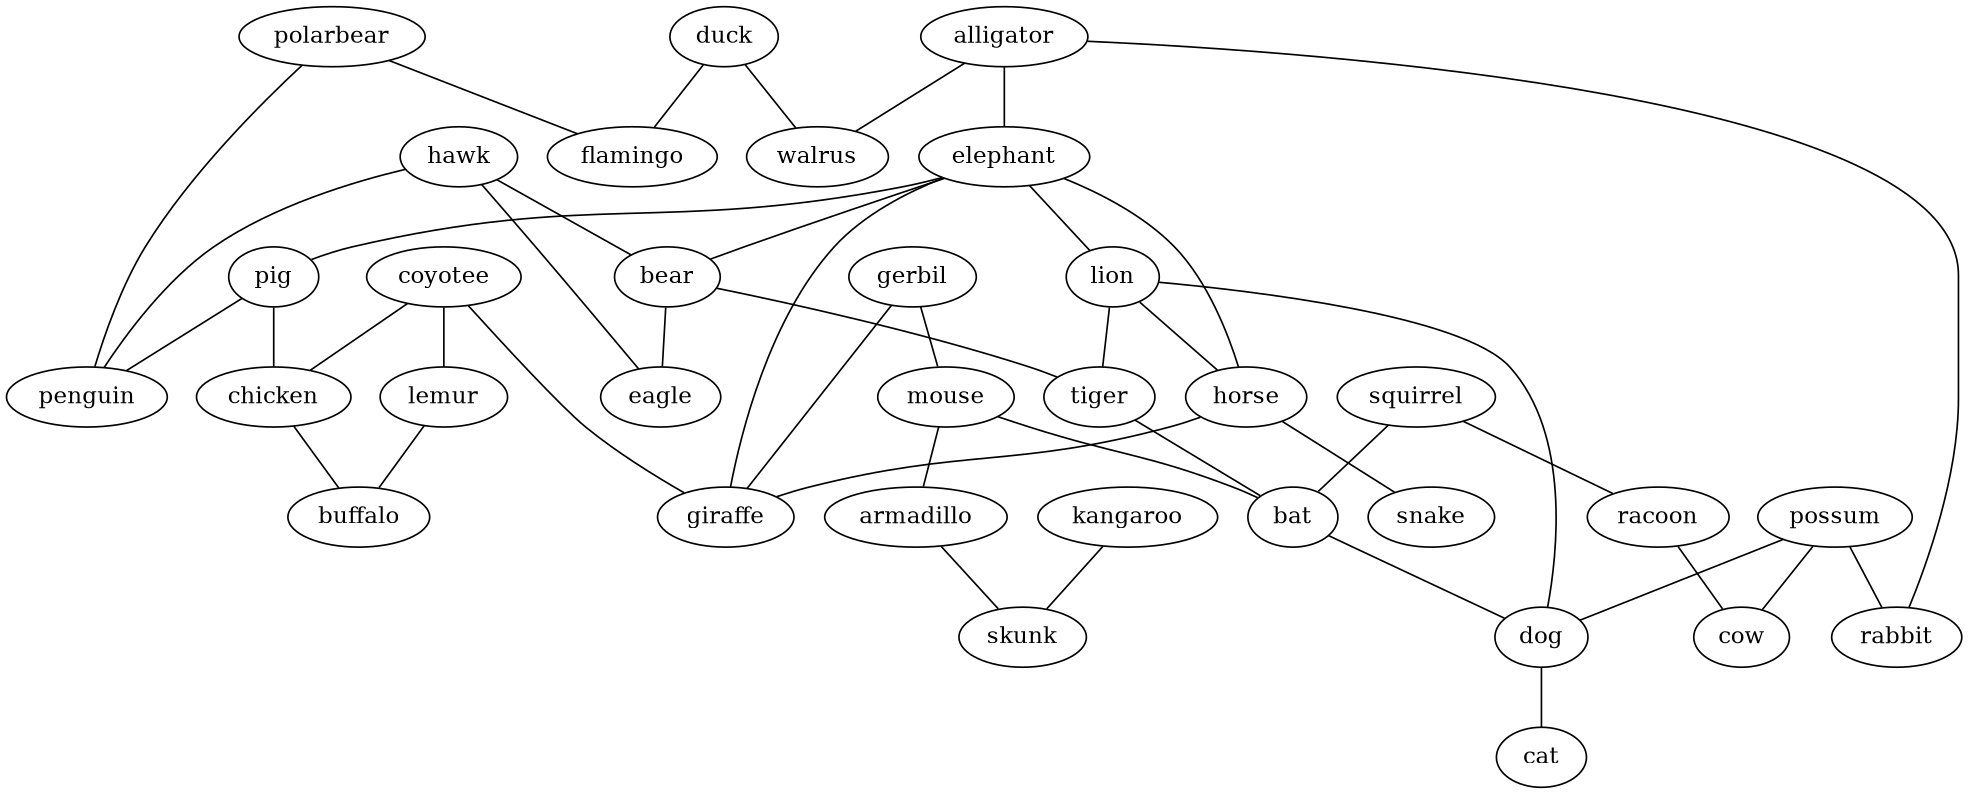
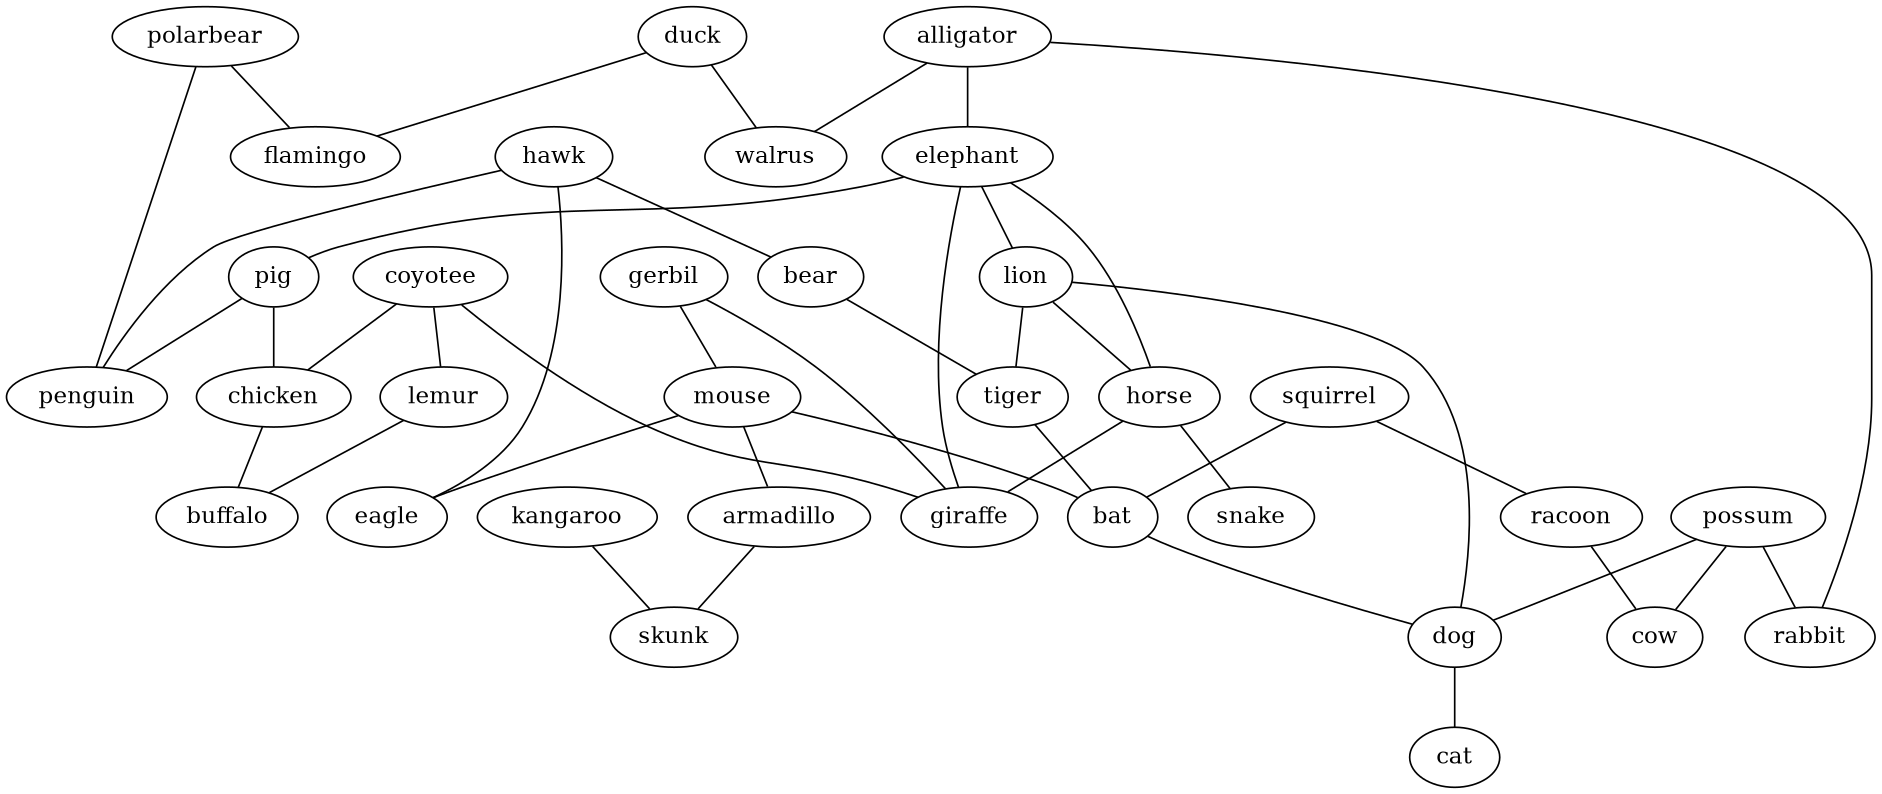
edge "elephant" -- "bear": removed
edge "bear" -- "eagle": now "mouse" -- "eagle"
